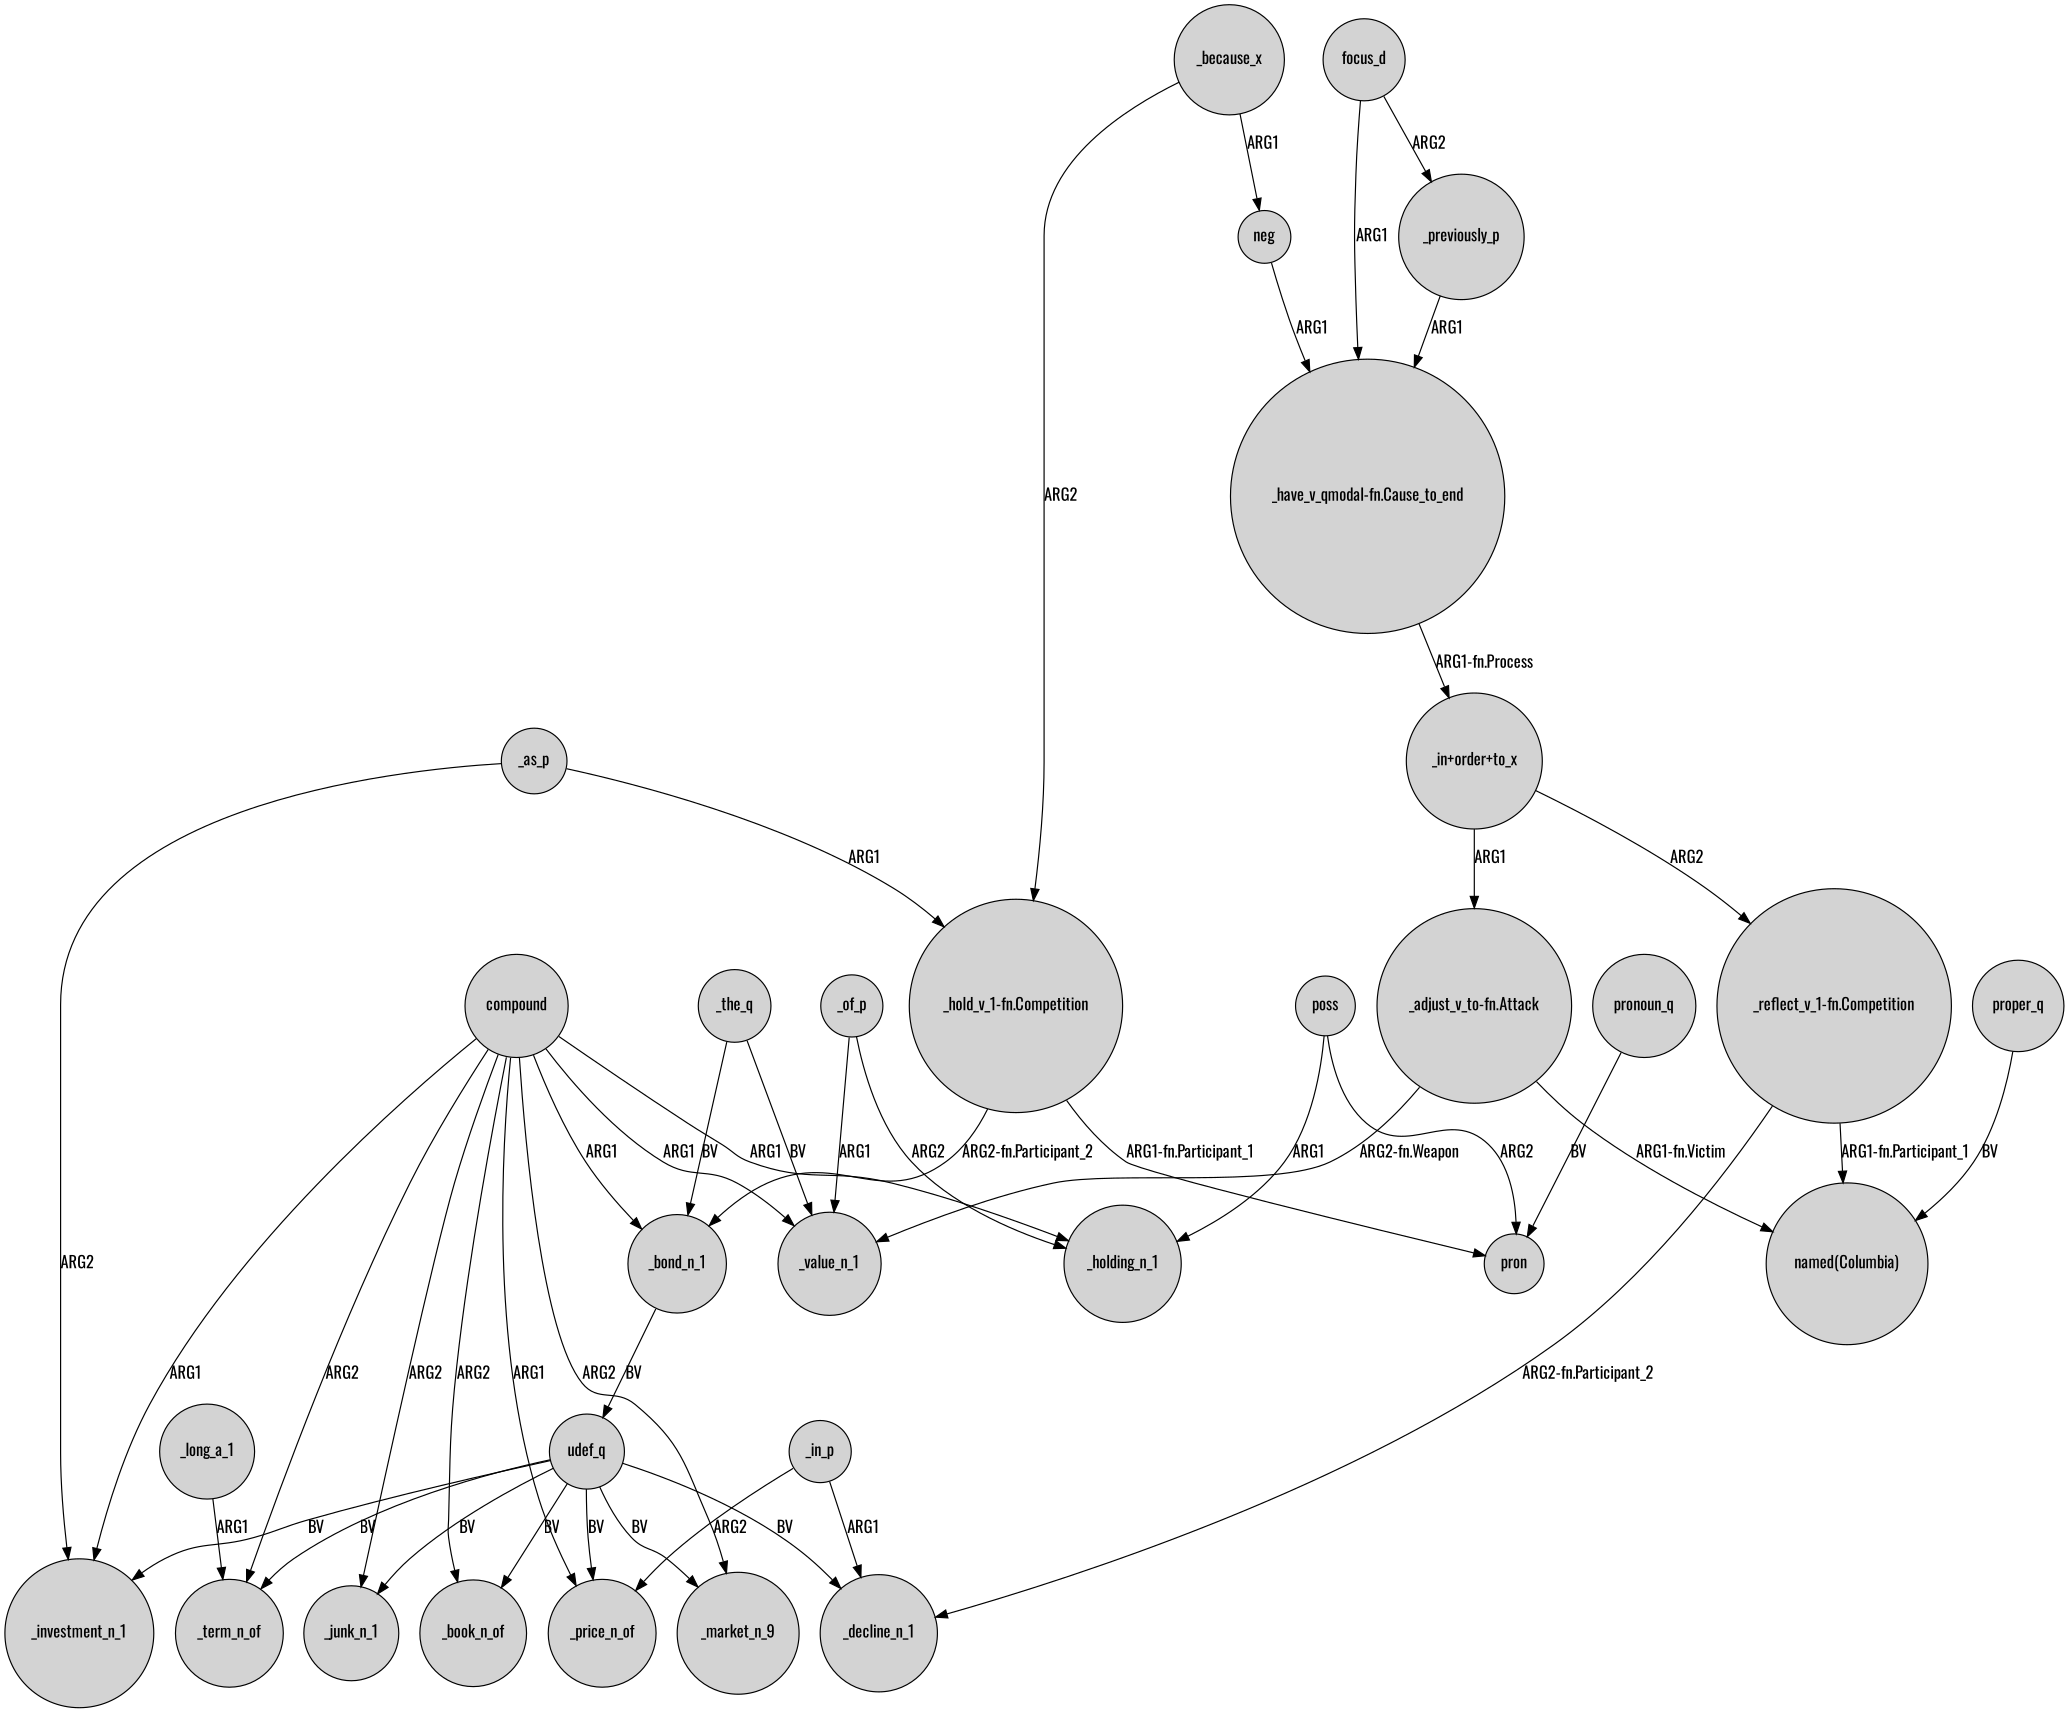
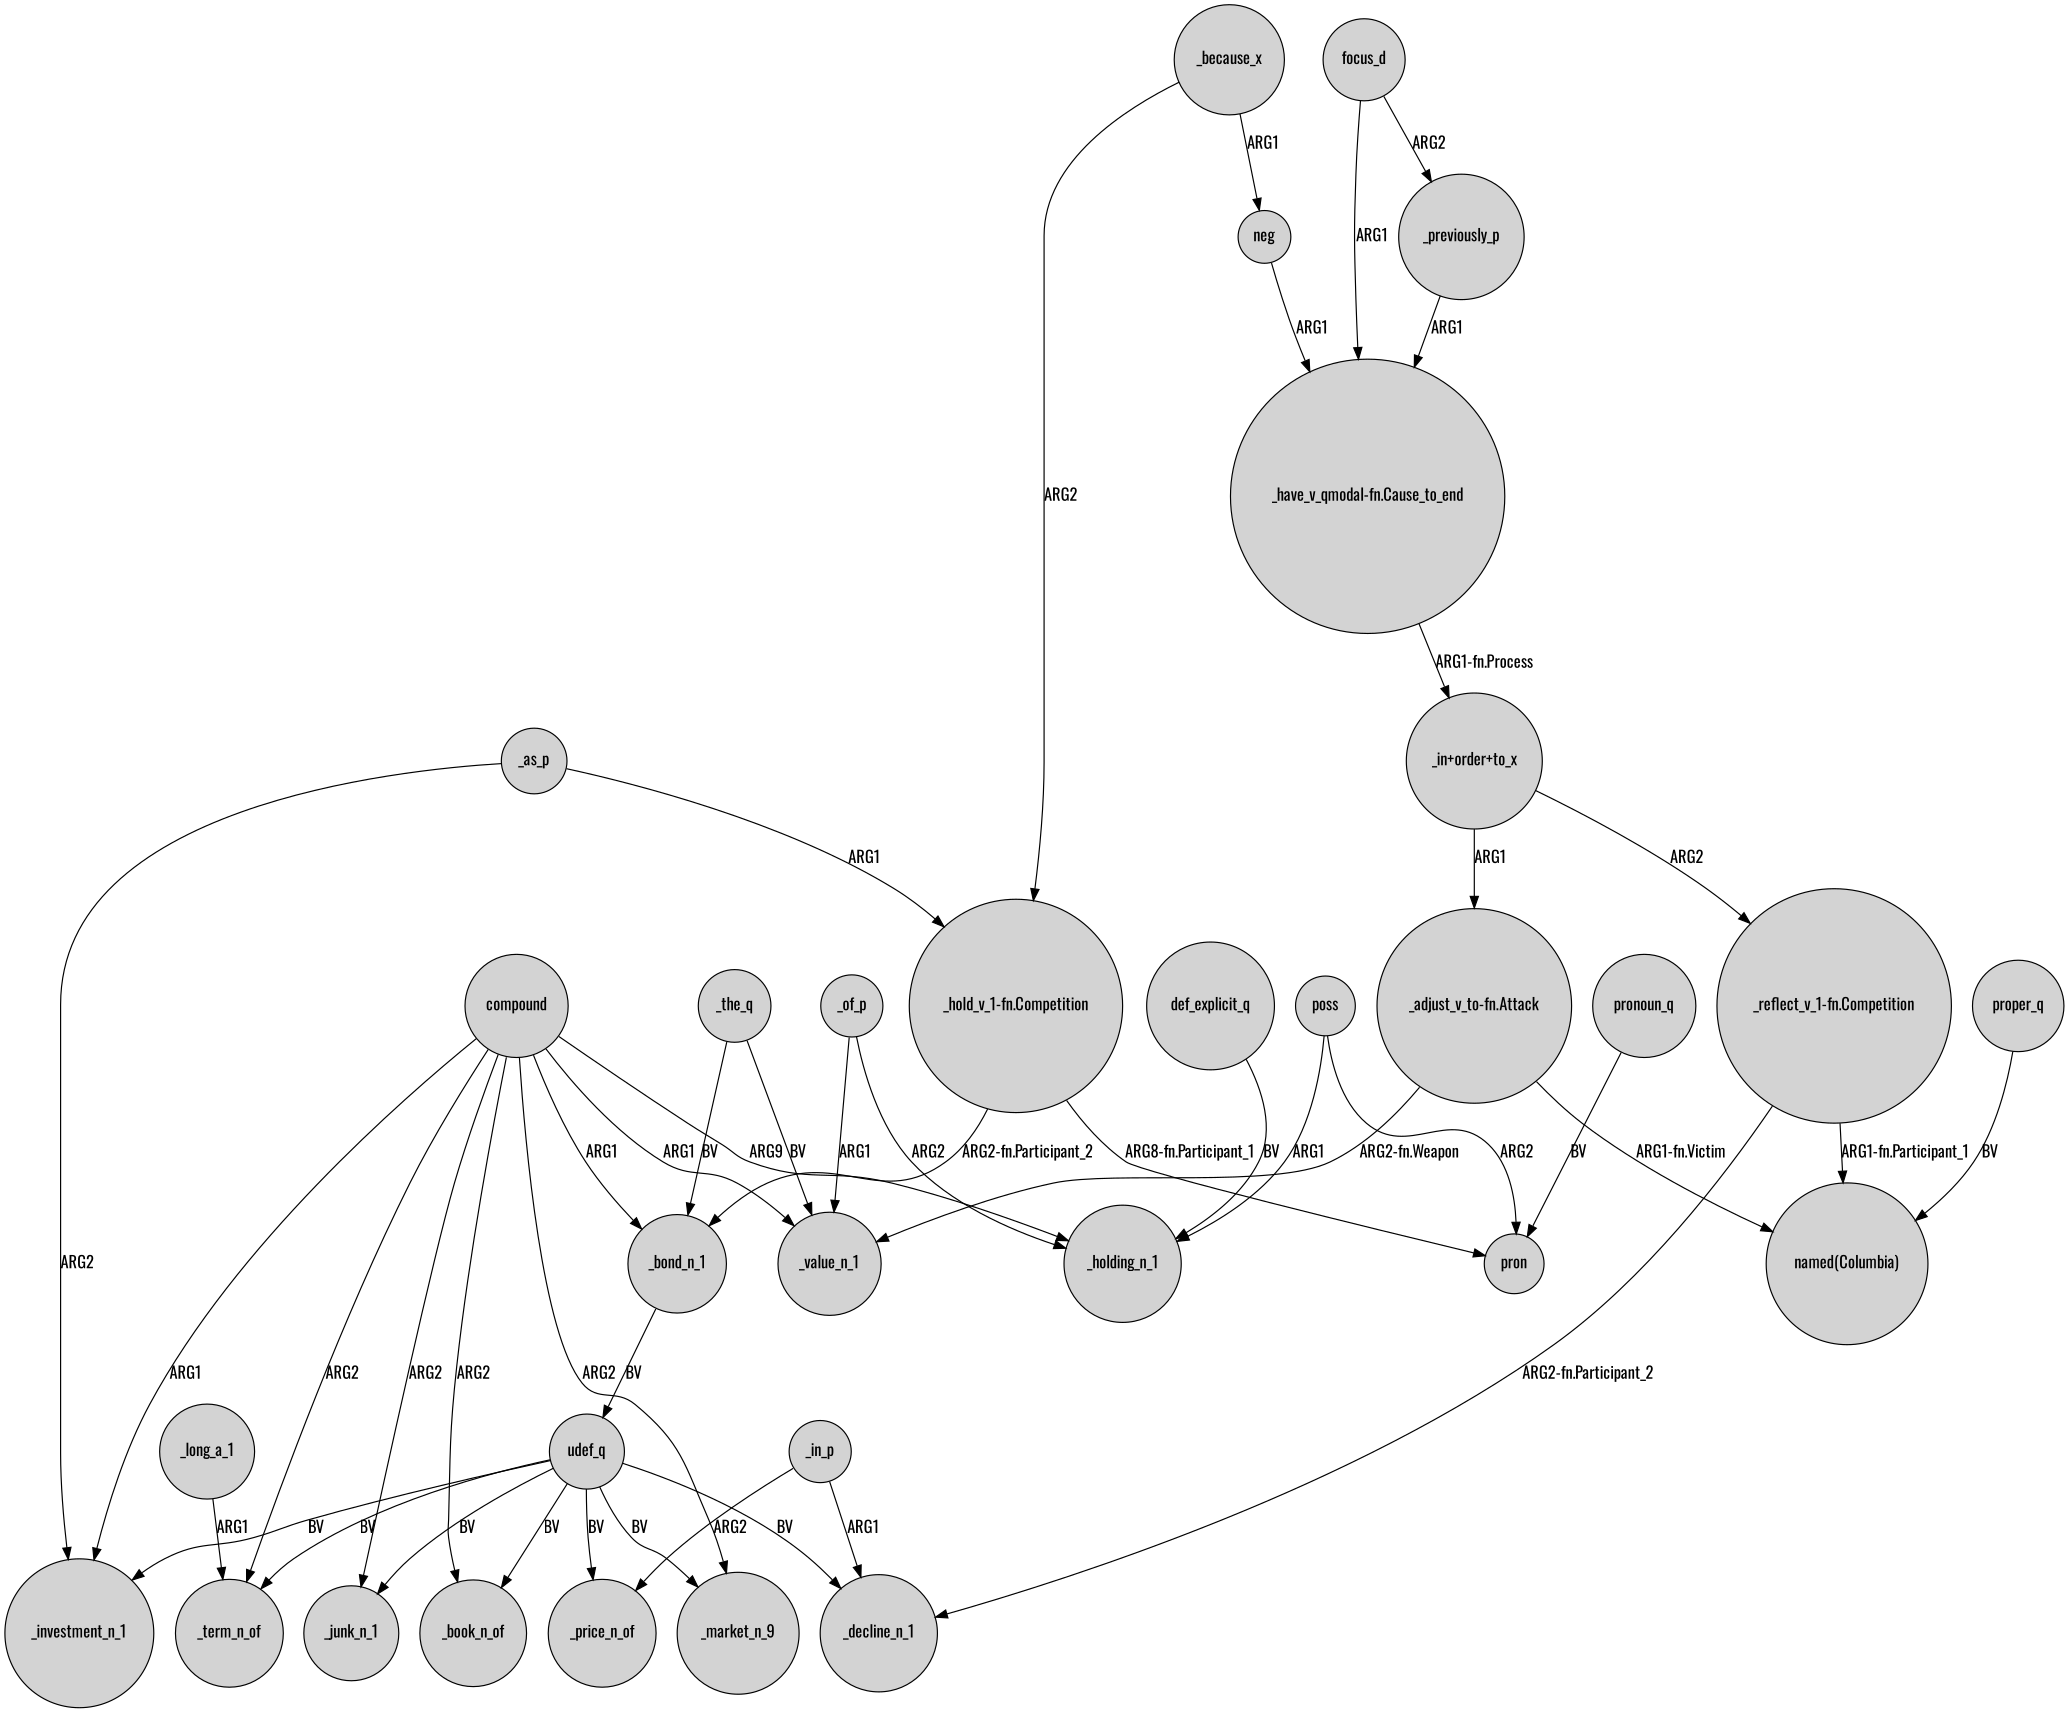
node "def_explicit_q": added
edge "compound" -> "_holding_n_1": label "ARG1" -> "ARG9"
edge "_hold_v_1-fn.Competition" -> "pron": label "ARG1-fn.Participant_1" -> "ARG8-fn.Participant_1"
edge "compound" -> "_price_n_of": removed, label "ARG1"
